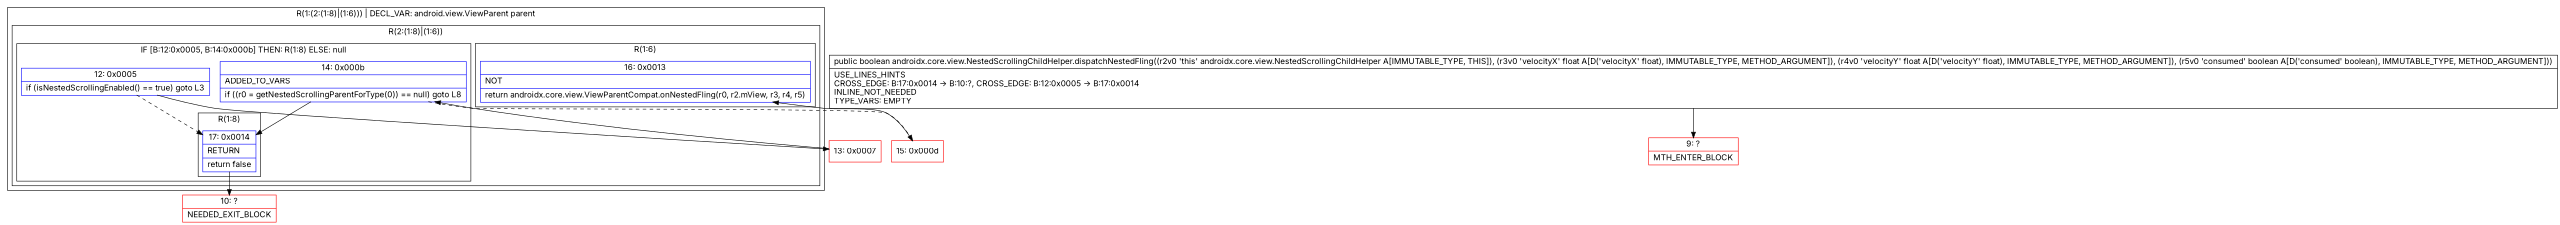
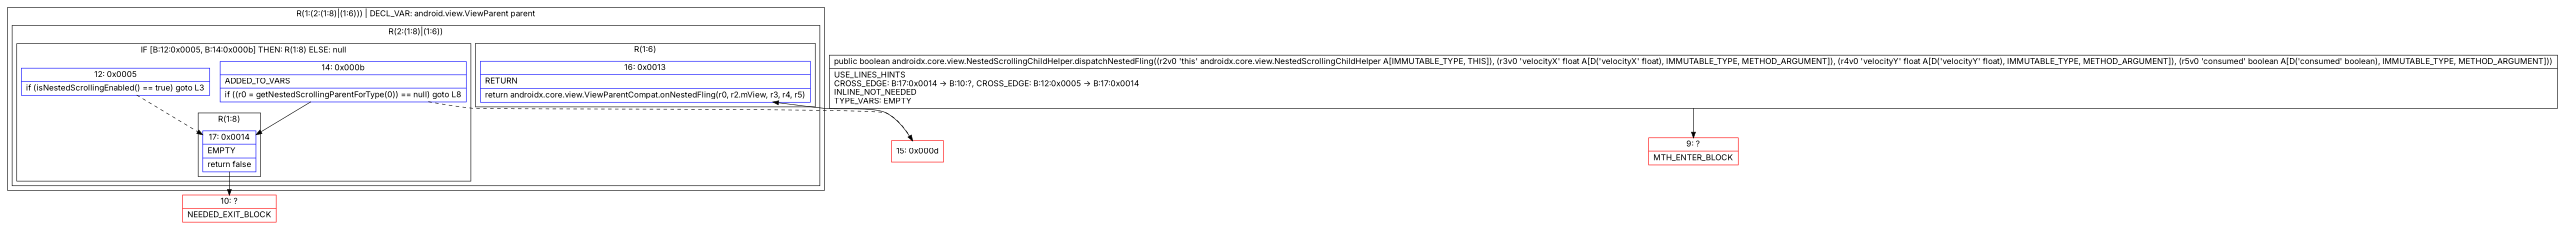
node "16: 0x0013": text "NOT" -> "RETURN"
node "17: 0x0014": text "RETURN" -> "EMPTY"
node "13: 0x0007": removed
